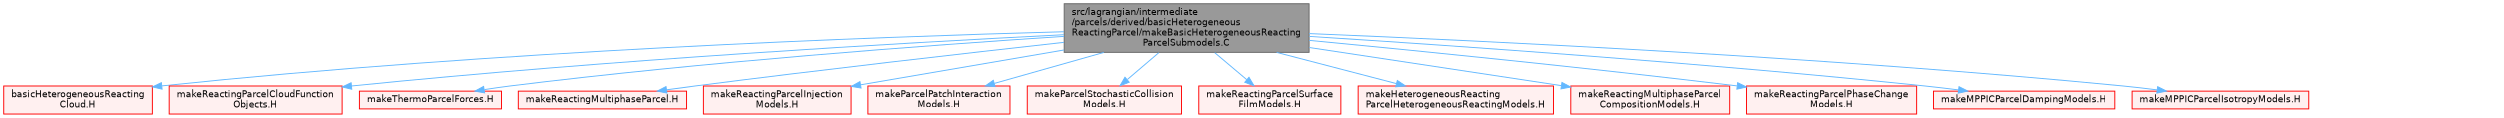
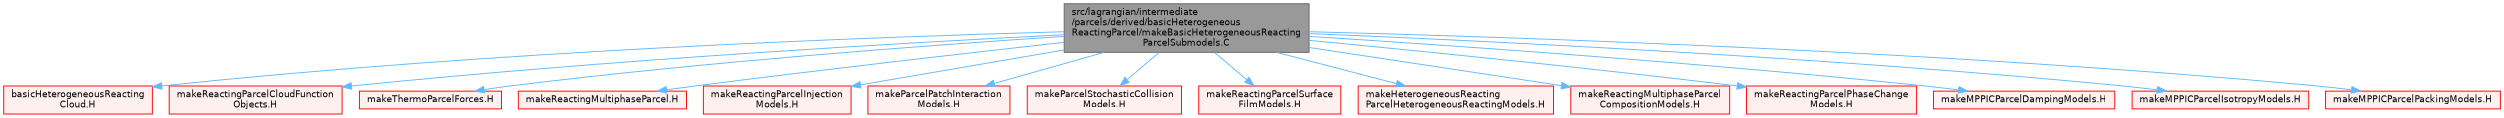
node "makeMPPICParcelPackingModels.H": added
